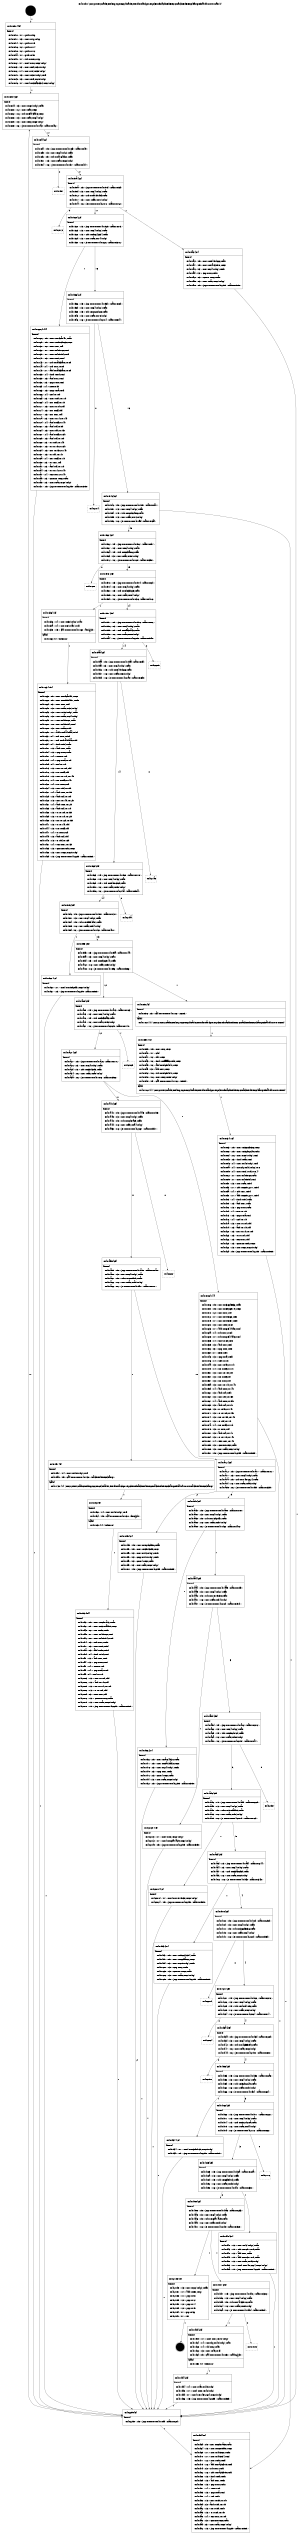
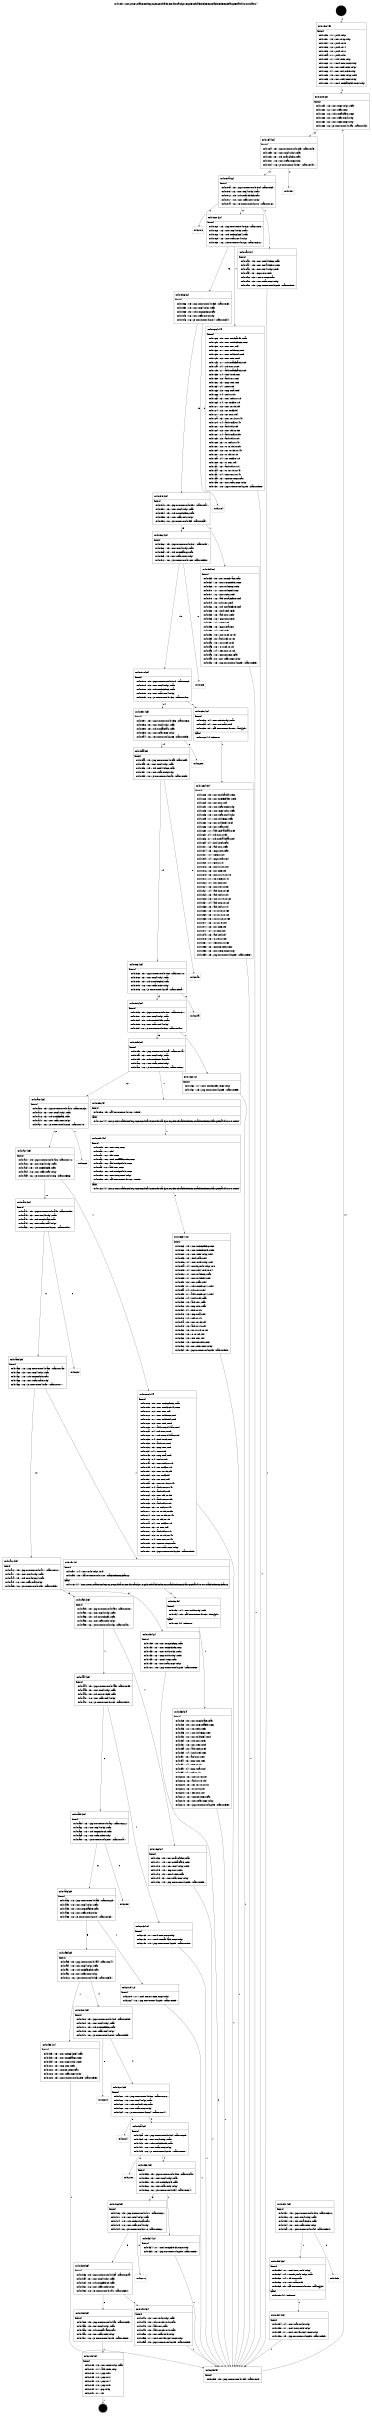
edge "0x401b9e [25]" -> "0x401bb7 [25]": removed, label "1"
edge "0x402299 [5]" -> "0x401f5f [88]": reversed
